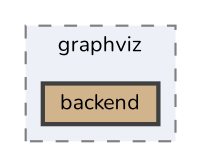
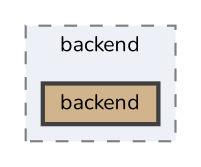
cluster "graphviz": label "graphviz" -> "backend"
